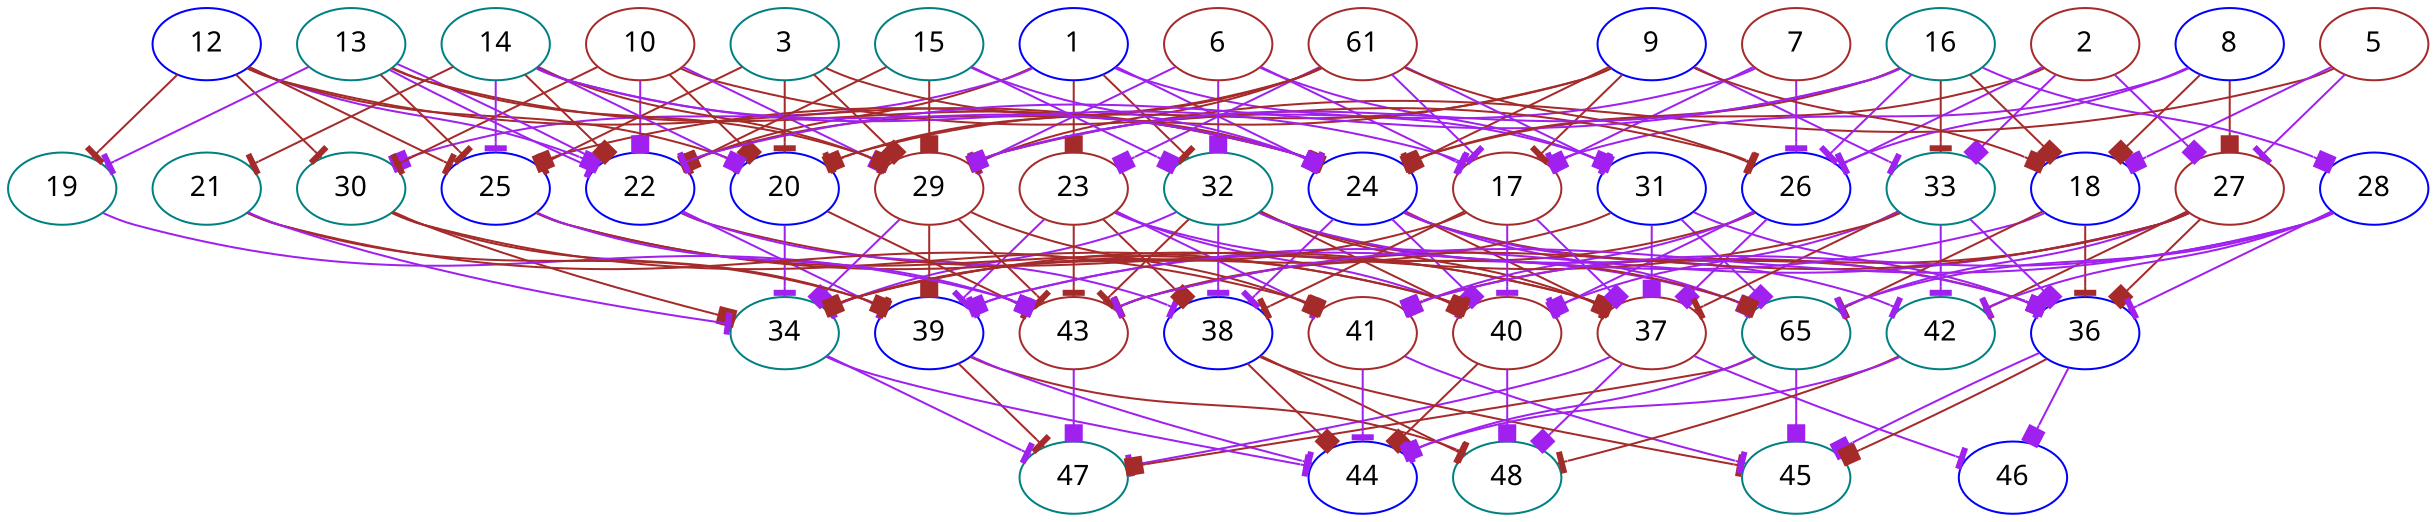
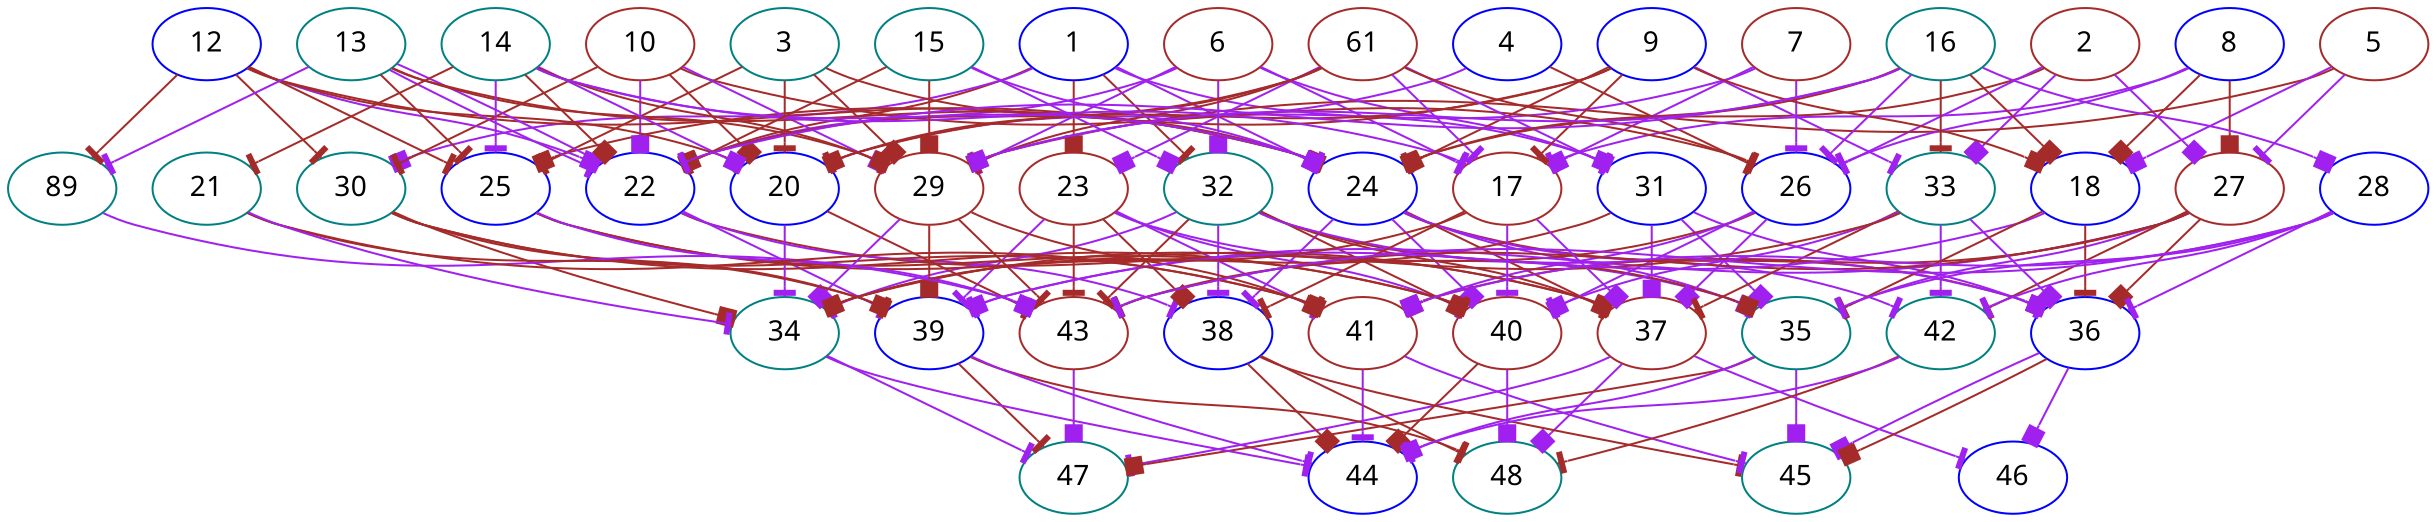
node "4": added
edge "6" -> "22": added
node "19": label "19" -> "89"
edge "30" -> "41": added
node "65": label "65" -> "35"
